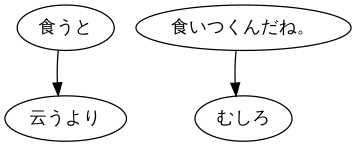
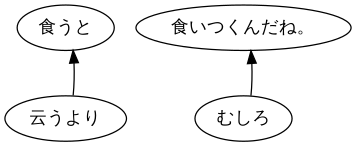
edge "食うと" -> "云うより": reversed
edge "食いつくんだね。" -> "むしろ": reversed
